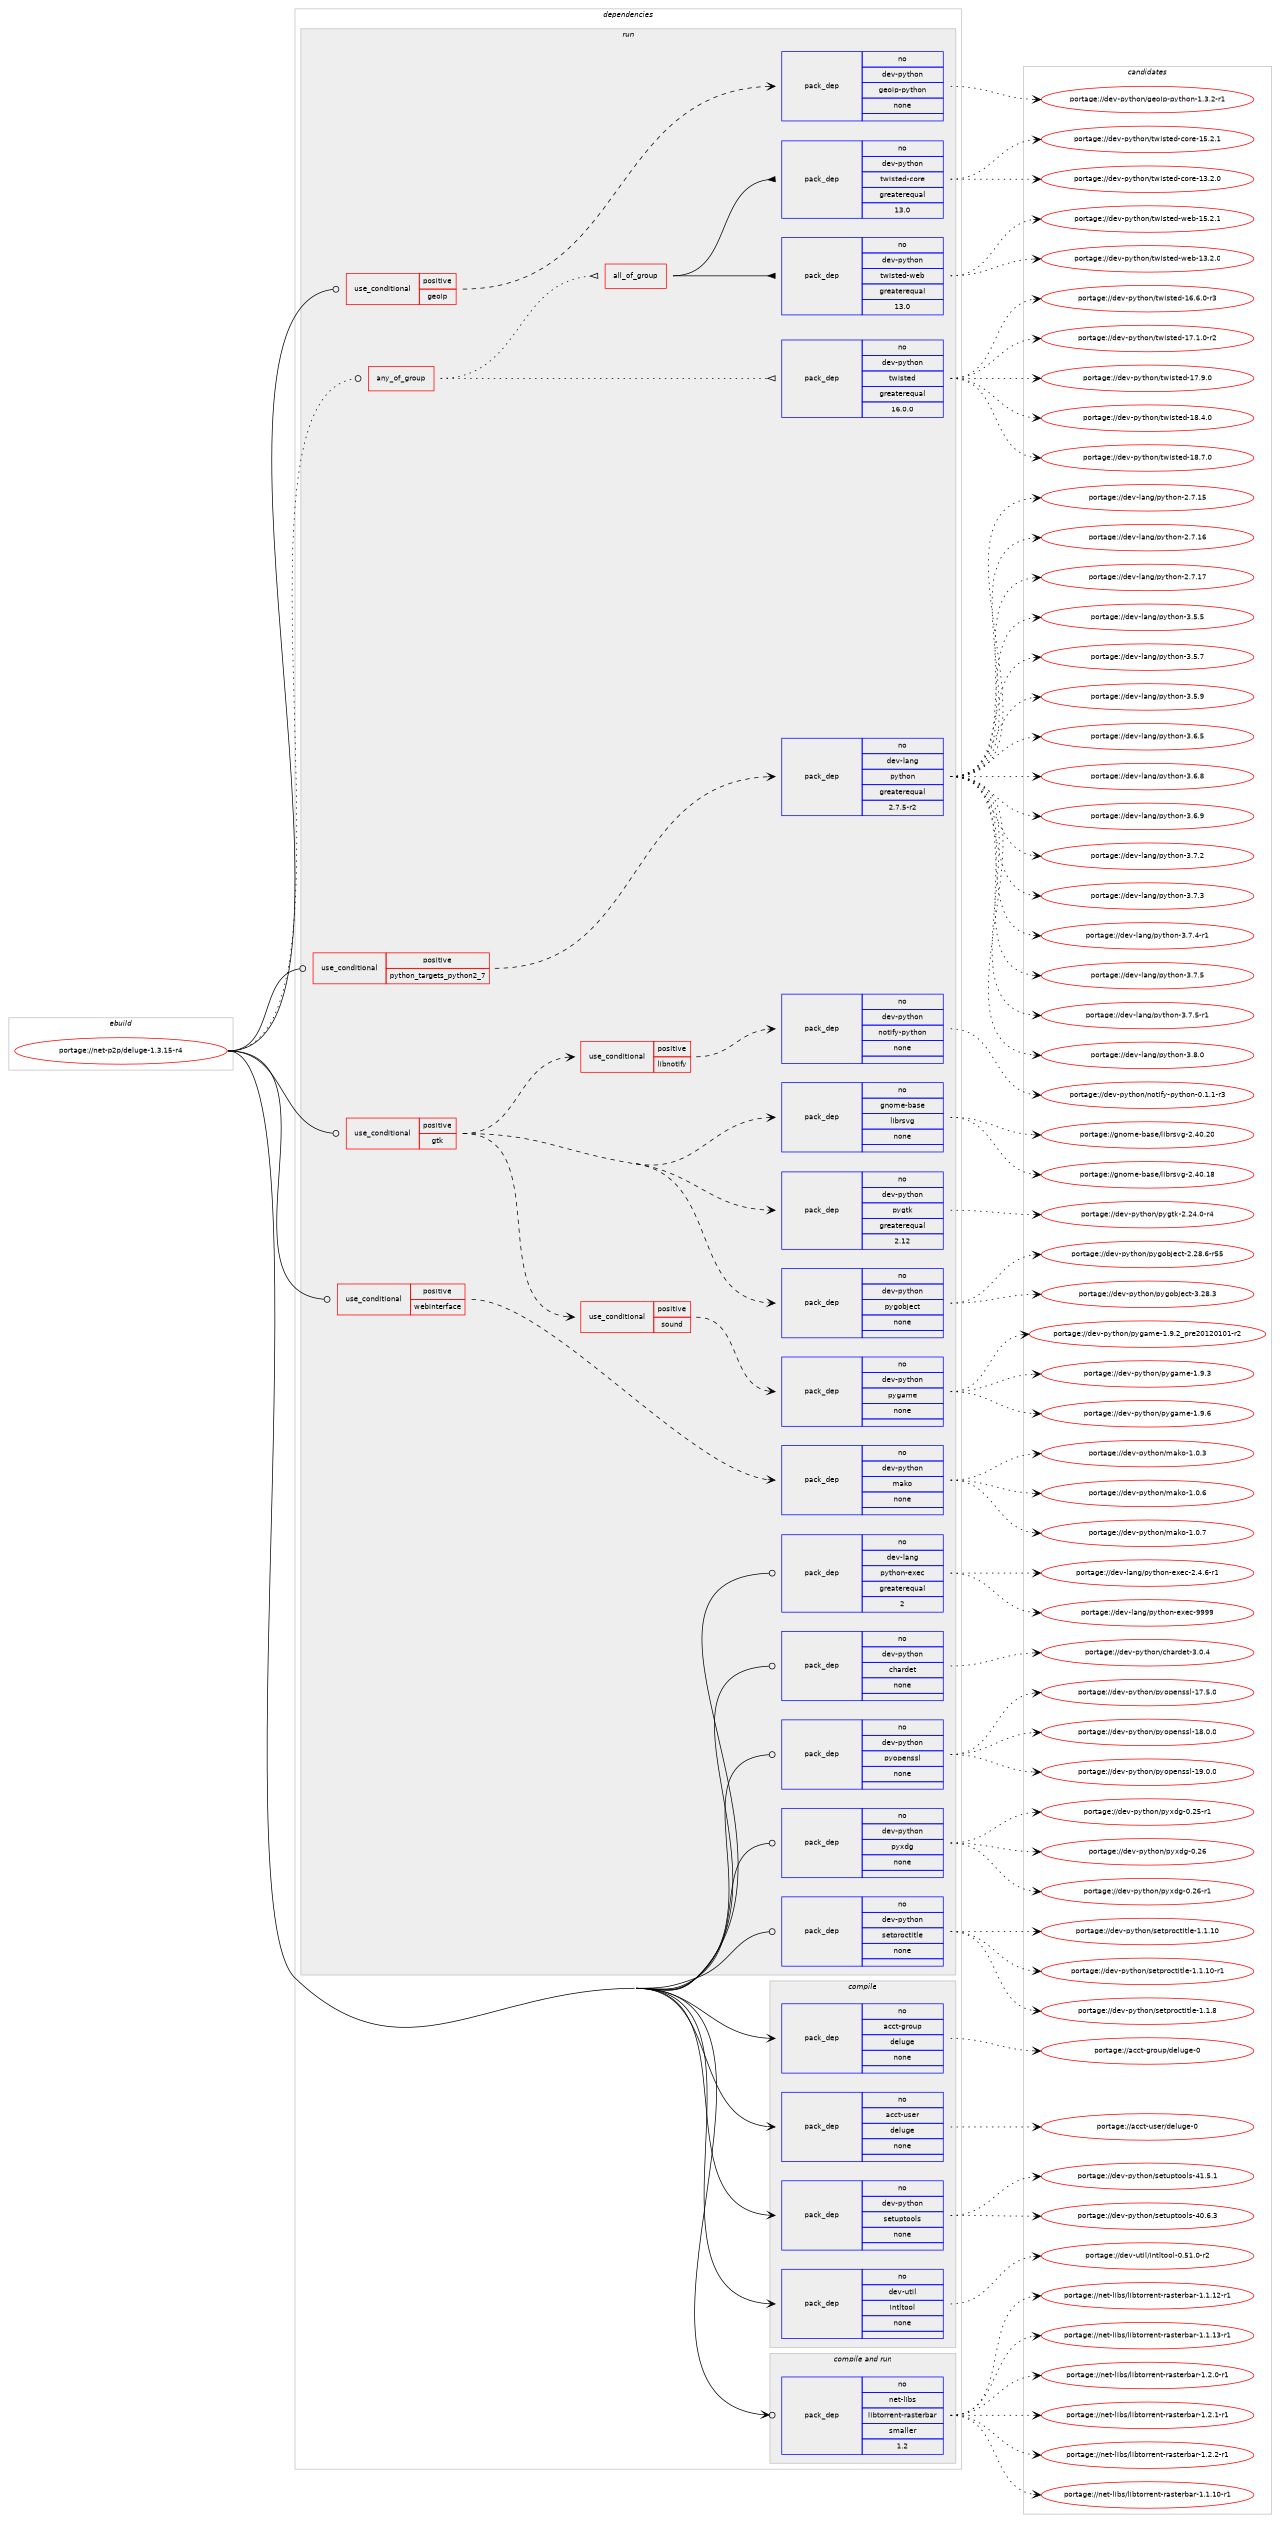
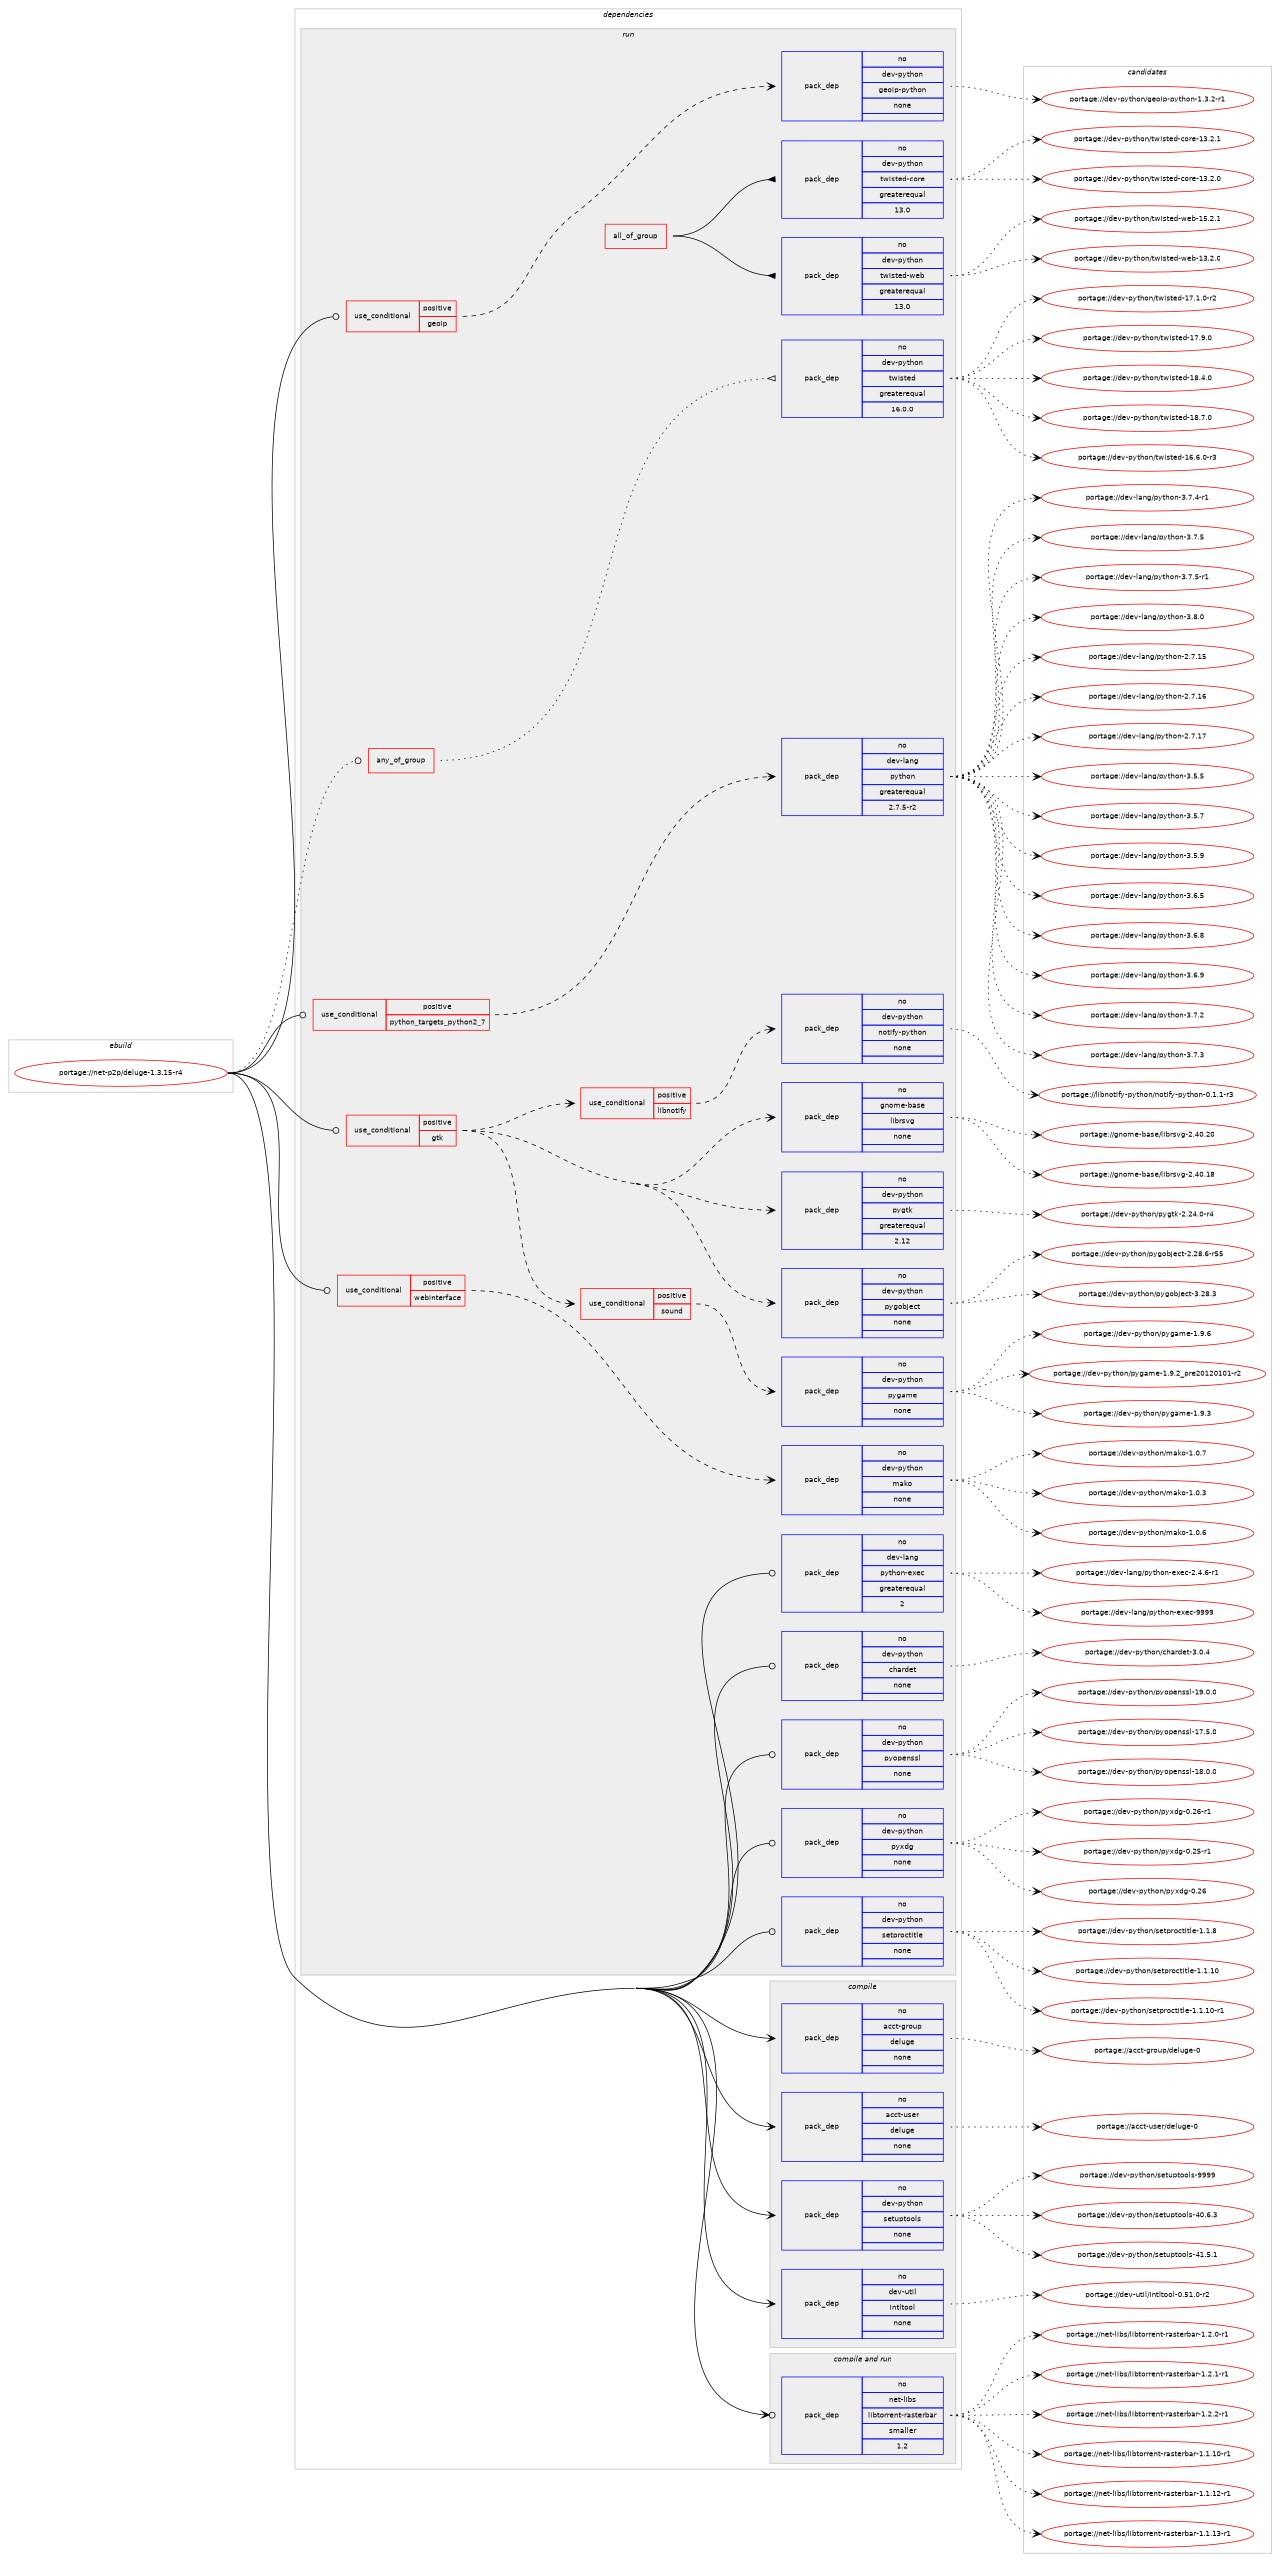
node "portage://dev-python/twisted-core-15.2.1": label "portage://dev-python/twisted-core-15.2.1" -> "portage://dev-python/twisted-core-13.2.1"
edge "any_of_group" -> "all_of_group": removed
node "portage://dev-python/notify-python-0.1.1-r3": label "portage://dev-python/notify-python-0.1.1-r3" -> "portage://libnotify-python/notify-python-0.1.1-r3"
node "portage://dev-python/setuptools-9999": added
